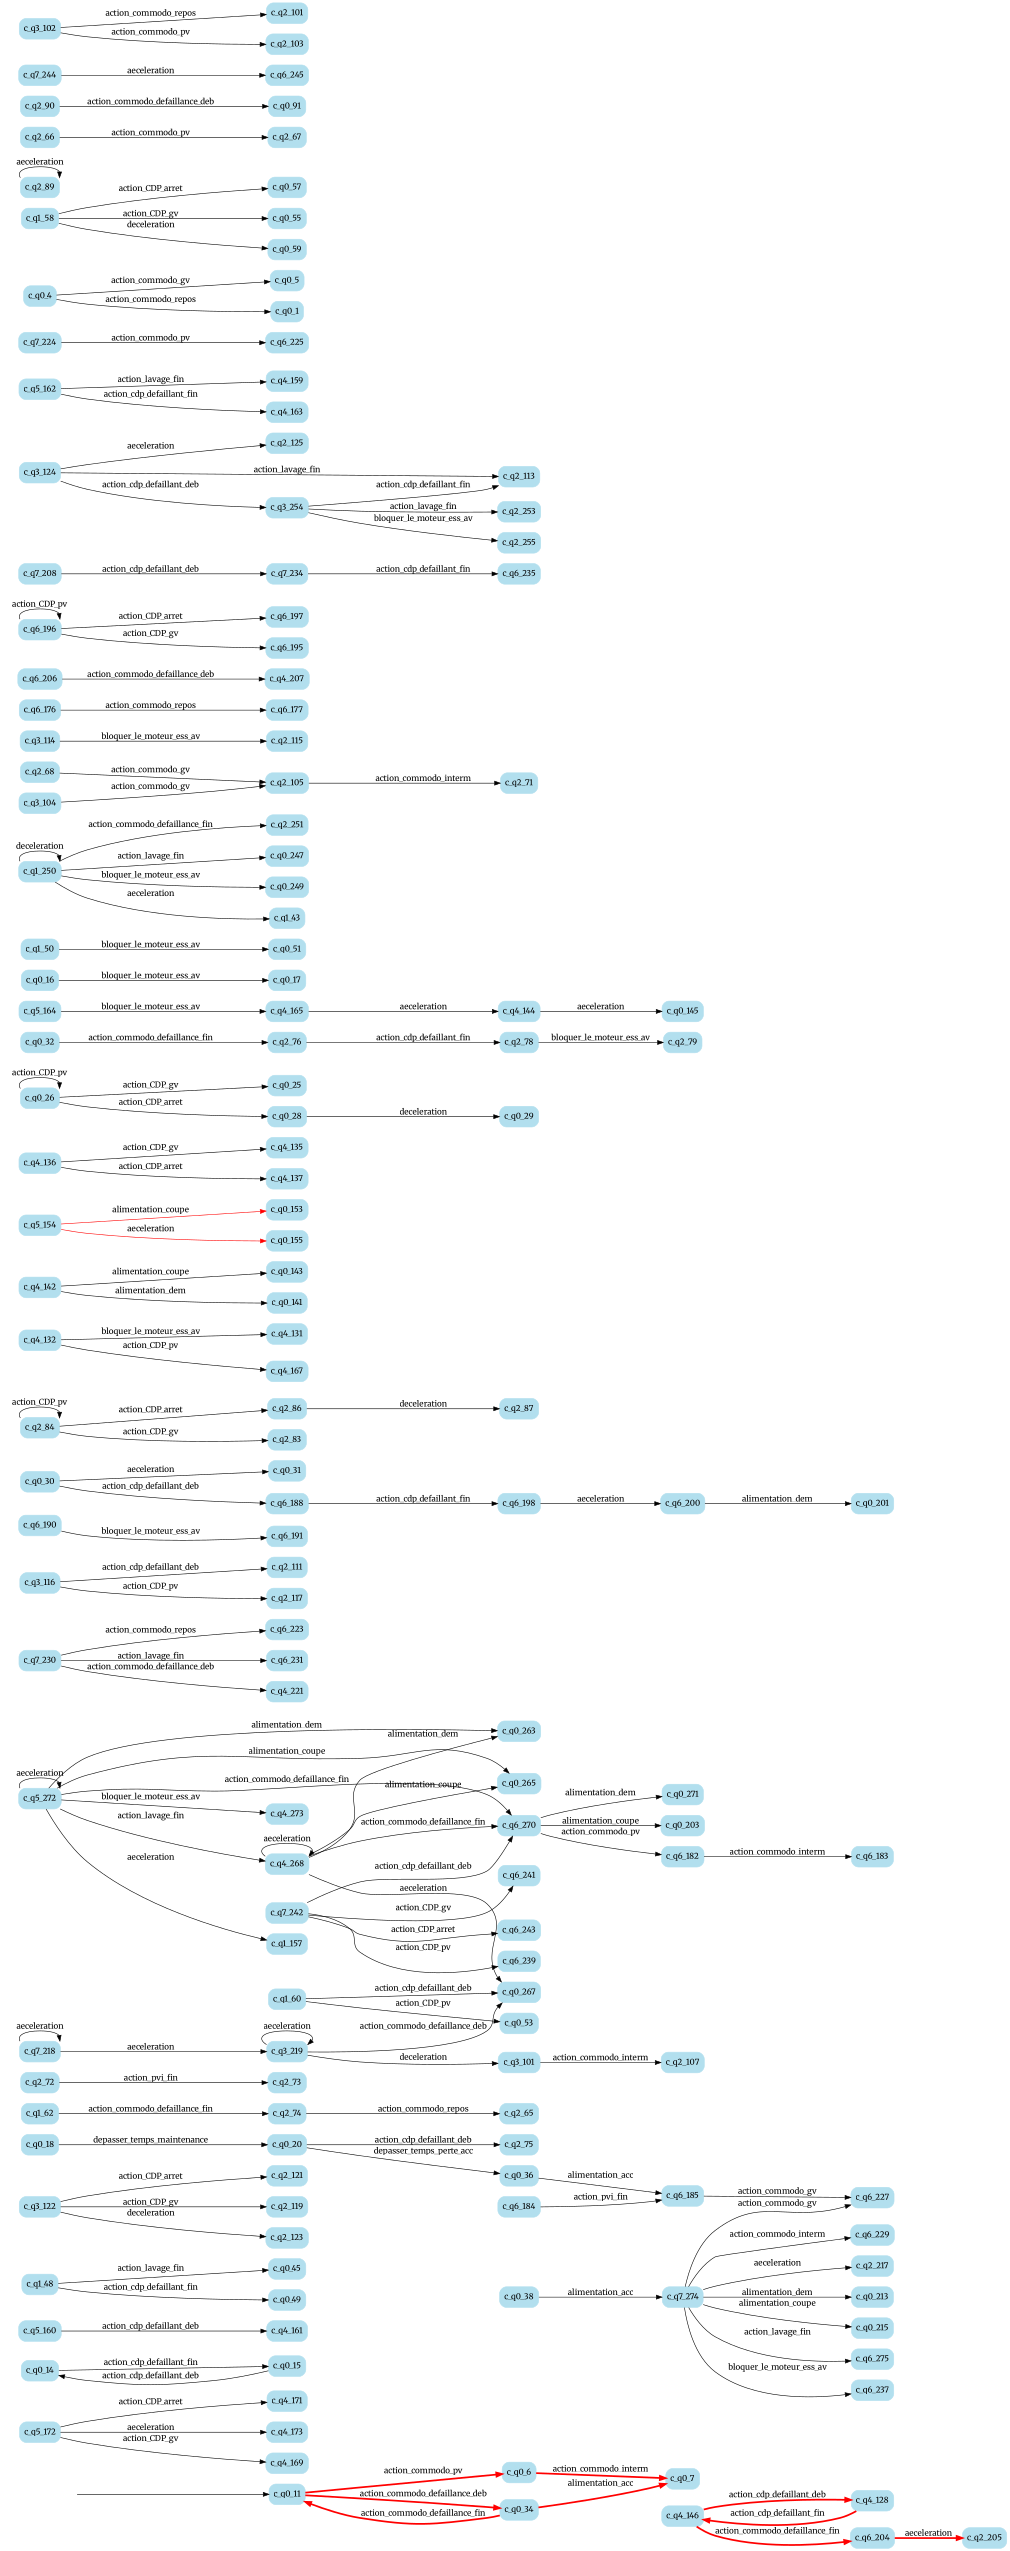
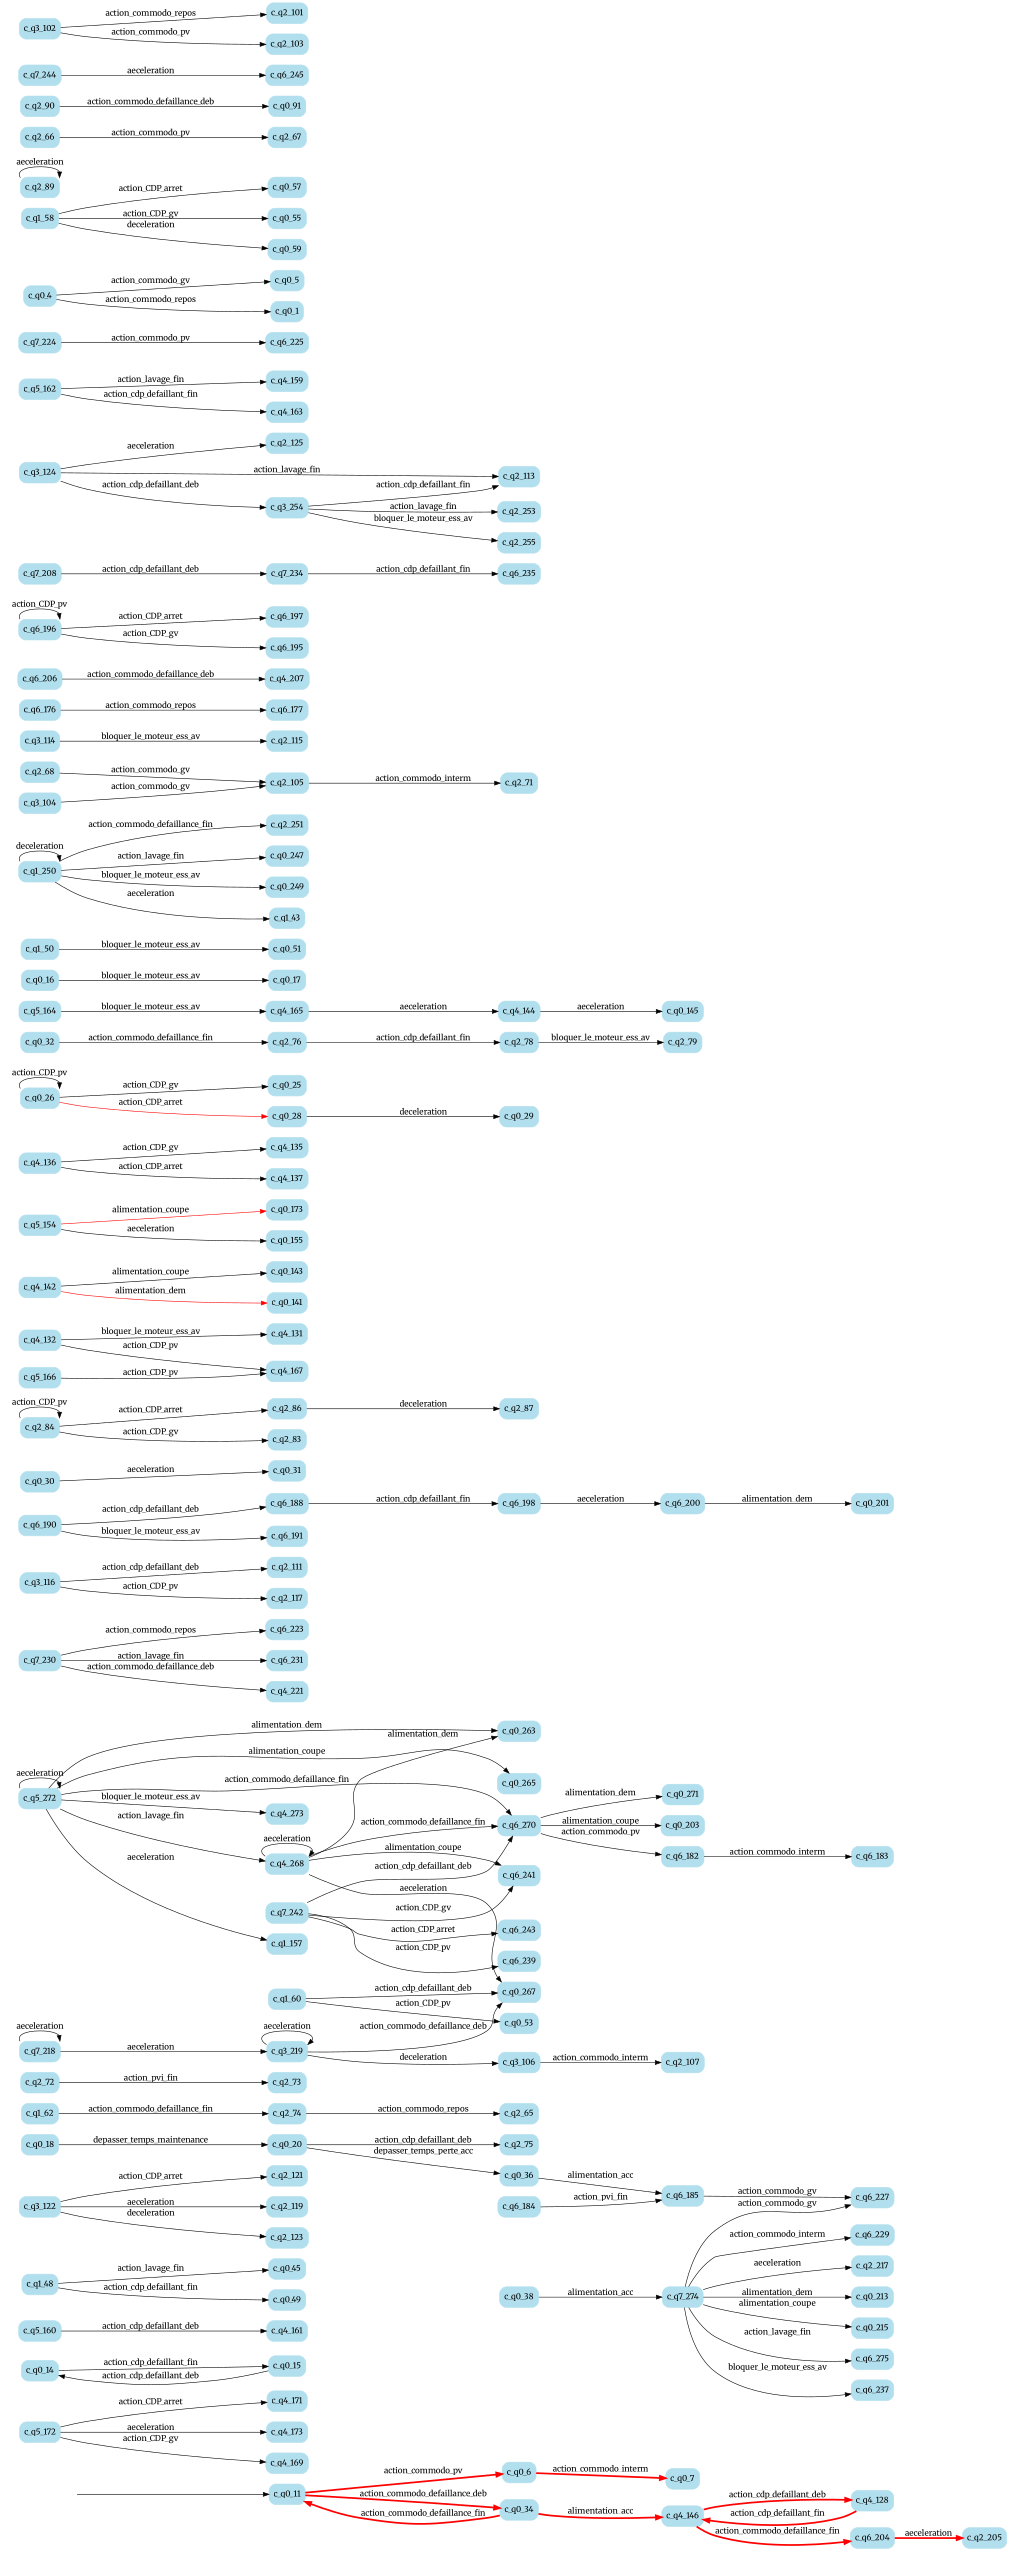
edge "c_q0_26" -> "c_q0_28": color black -> red
node "c_q0_153": label "c_q0_153" -> "c_q0_173"
edge "c_q5_154" -> "c_q0_155": color red -> black
edge "c_q4_142" -> "c_q0_141": color black -> red
node "c_q5_166": added
edge "c_q0_30" -> "c_q6_188": now "c_q6_190" -> "c_q6_188"
edge "c_q4_268" -> "c_q0_265": now "c_q4_268" -> "c_q6_241"
node "c_q3_101": label "c_q3_101" -> "c_q3_106"
edge "c_q3_122" -> "c_q2_119": label "action_CDP_gv" -> "aeceleration"
edge "c_q0_34" -> "c_q0_7": now "c_q0_34" -> "c_q4_146"
